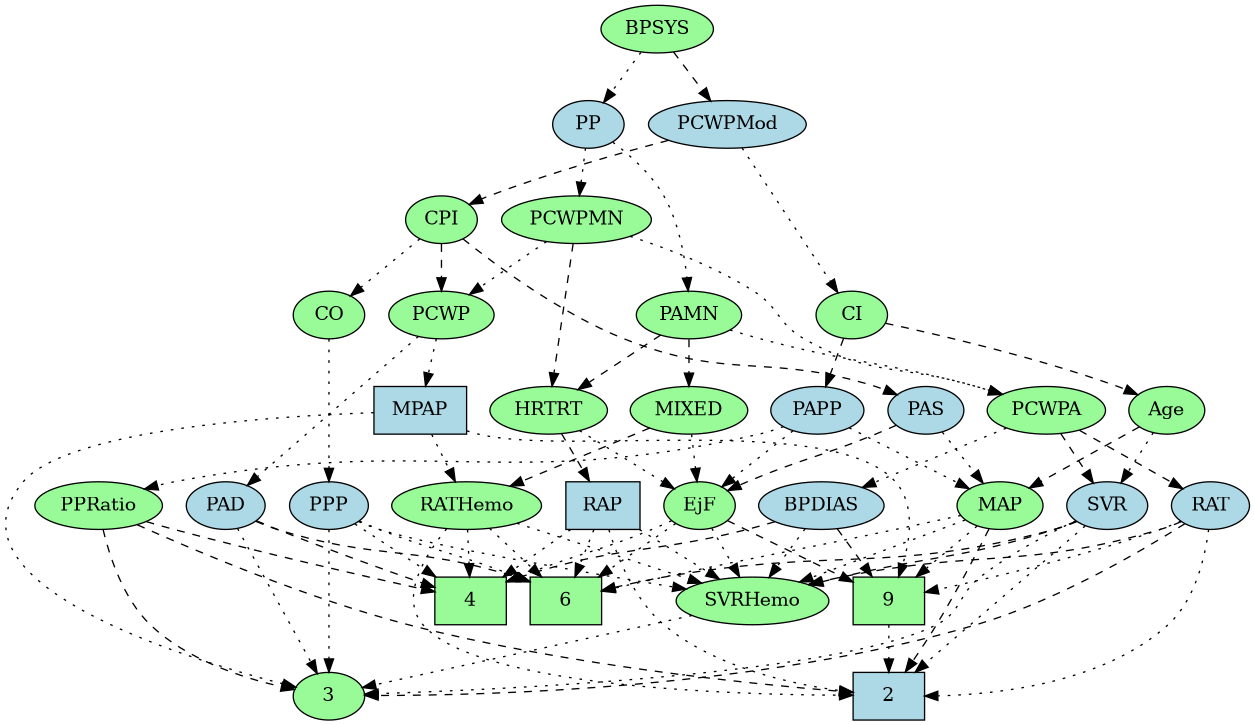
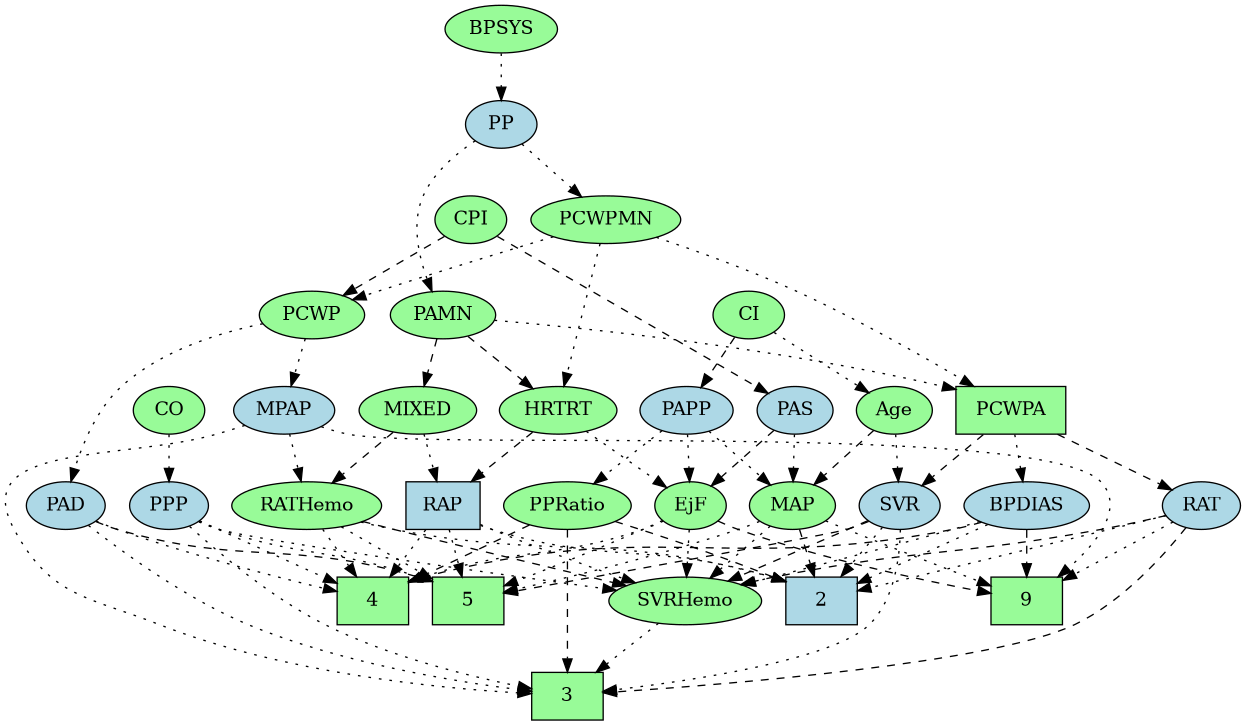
node "PCWPMod": removed
edge "CPI" -> "CO": removed
edge "PCWPMN" -> "HRTRT": style dashed -> dotted
edge "CI" -> "Age": style dashed -> dotted
node "MPAP": shape box -> ellipse
node "PCWPA": shape ellipse -> box
edge "MIXED" -> "EjF": now "MIXED" -> "RAP"
edge "RATHemo" -> "SVRHemo": style dotted -> dashed
edge "PAD" -> "4": style dashed -> dotted
node "6": label "6" -> "5"
edge "9" -> "2": now "BPDIAS" -> "2"
node "3": shape ellipse -> box
